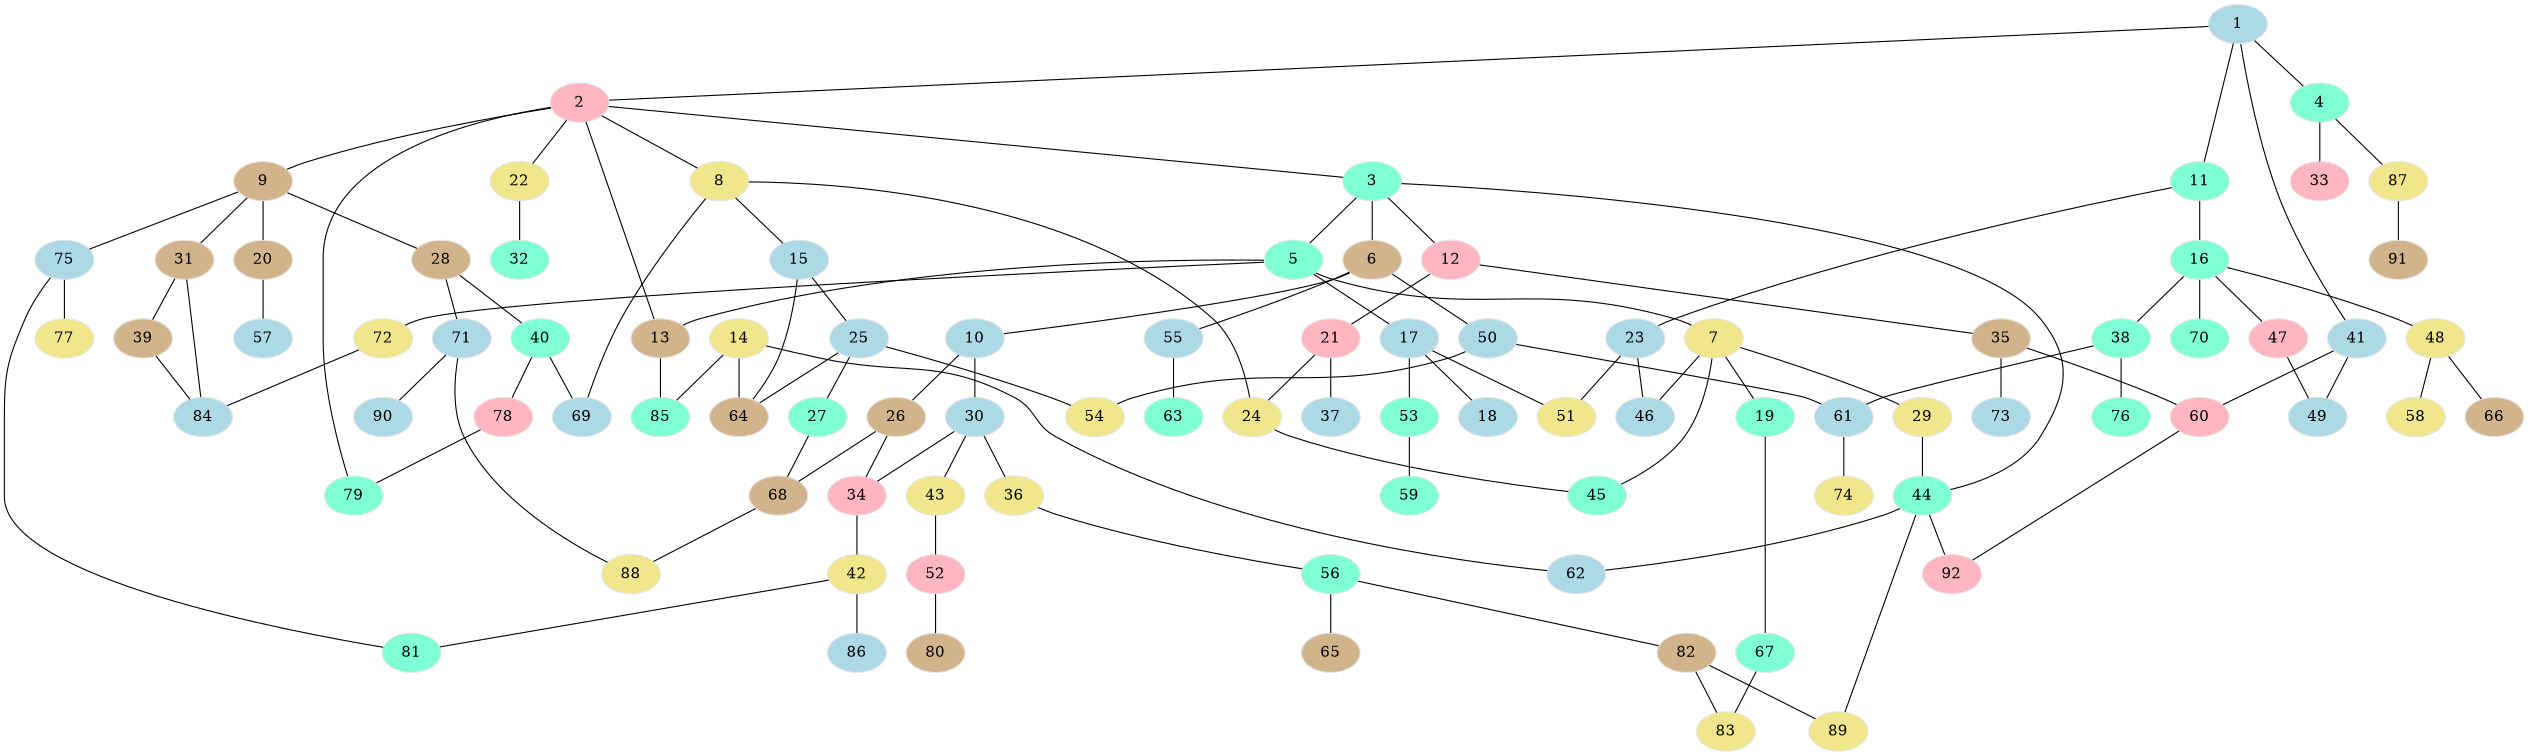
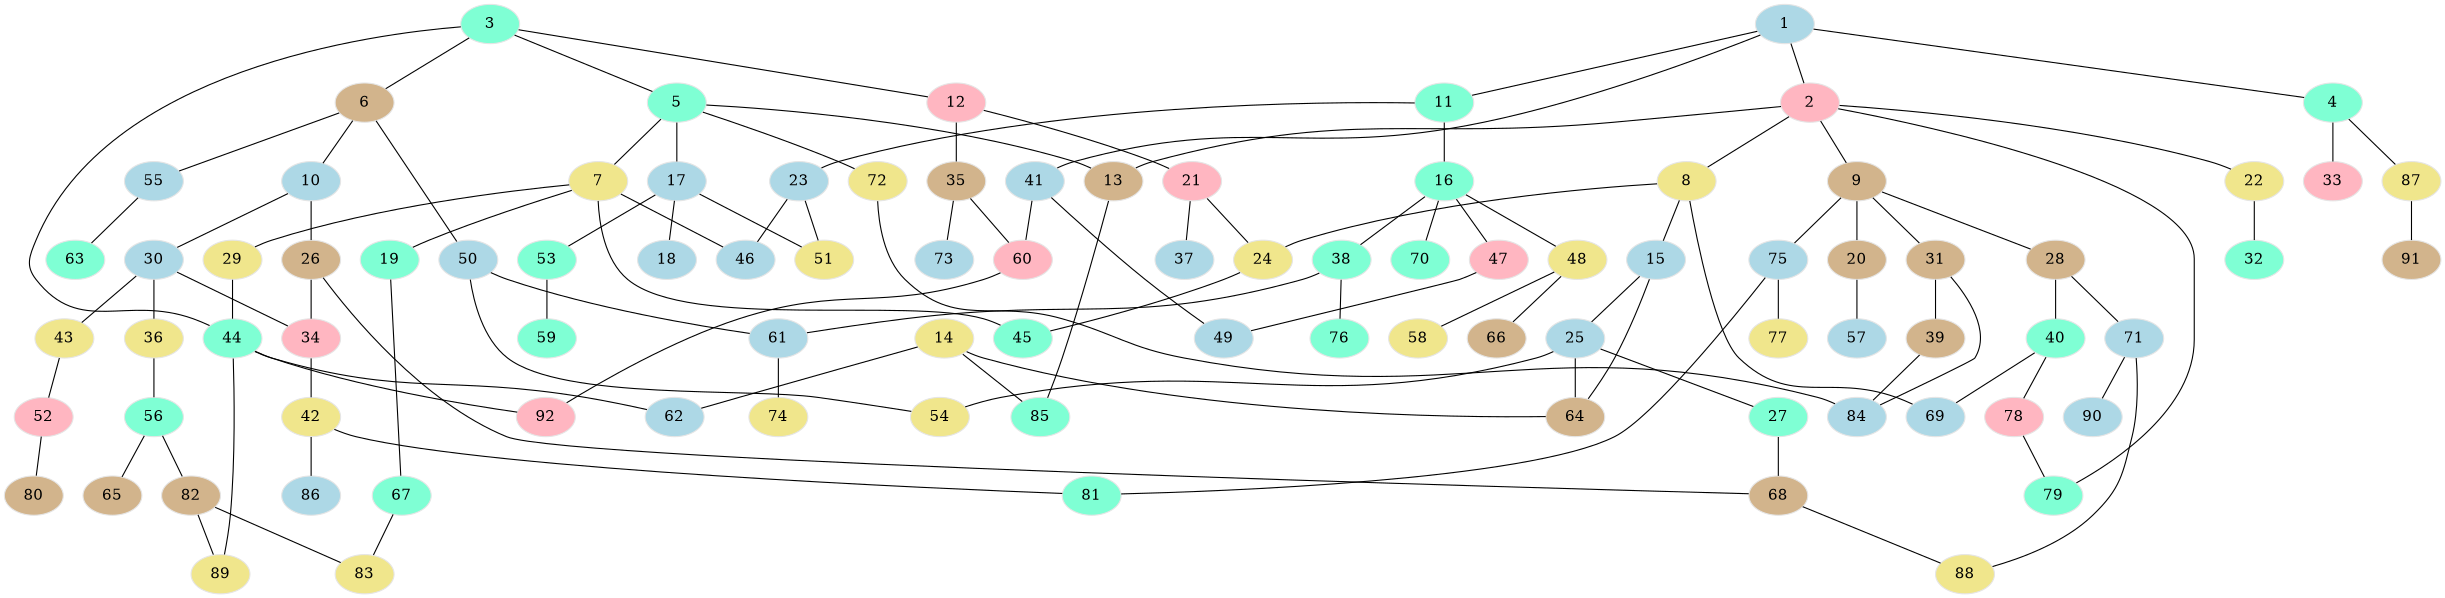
edge "2" -- "3": removed
